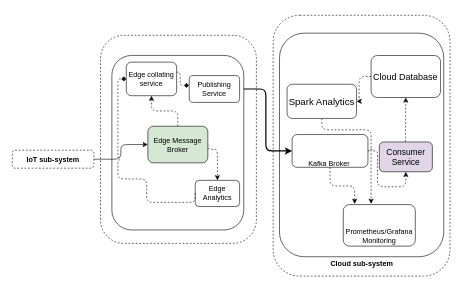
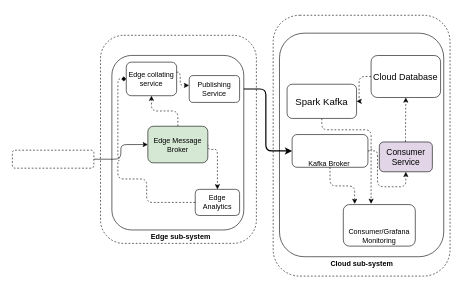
edge "Edge collating service" -> "Publishing Service": arrowhead diamond -> classic
node "Spark Analytics": label "Spark Analytics" -> "Spark Kafka"
node "IoT sub-system": removed
node "Edge Analytics": moved (218, 194) -> (218, 203)
node "Prometheus/Grafana Monitoring": label "Prometheus/Grafana Monitoring" -> "Consumer/Grafana Monitoring"
node "Edge sub-system": added
